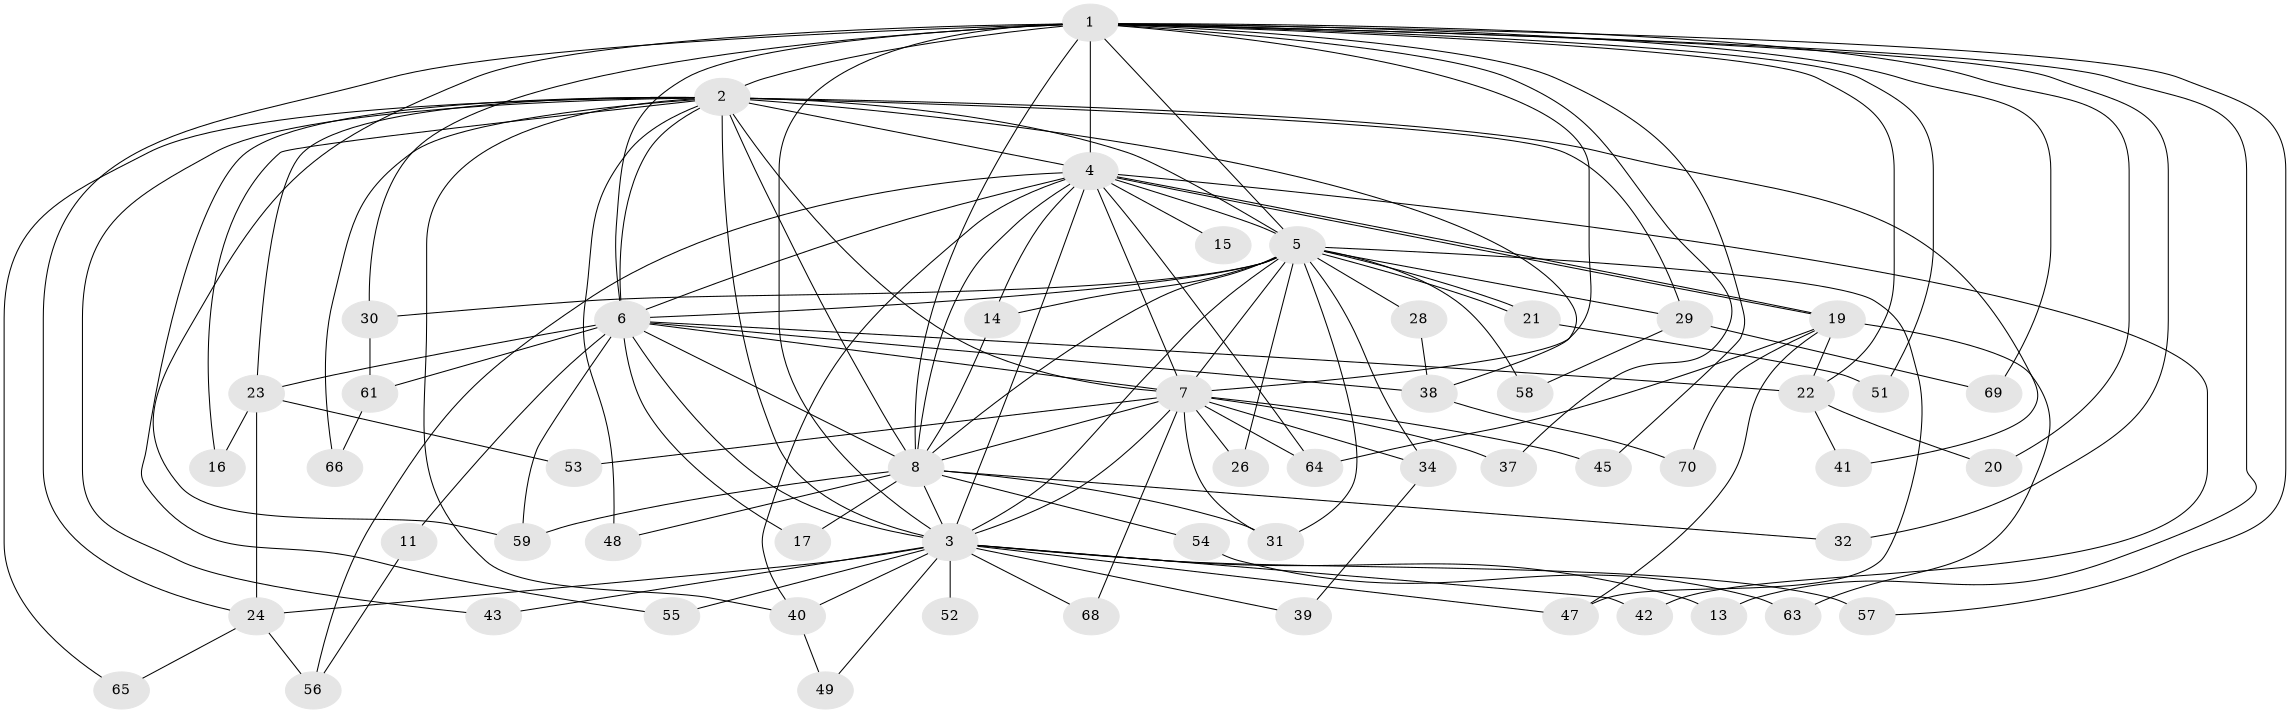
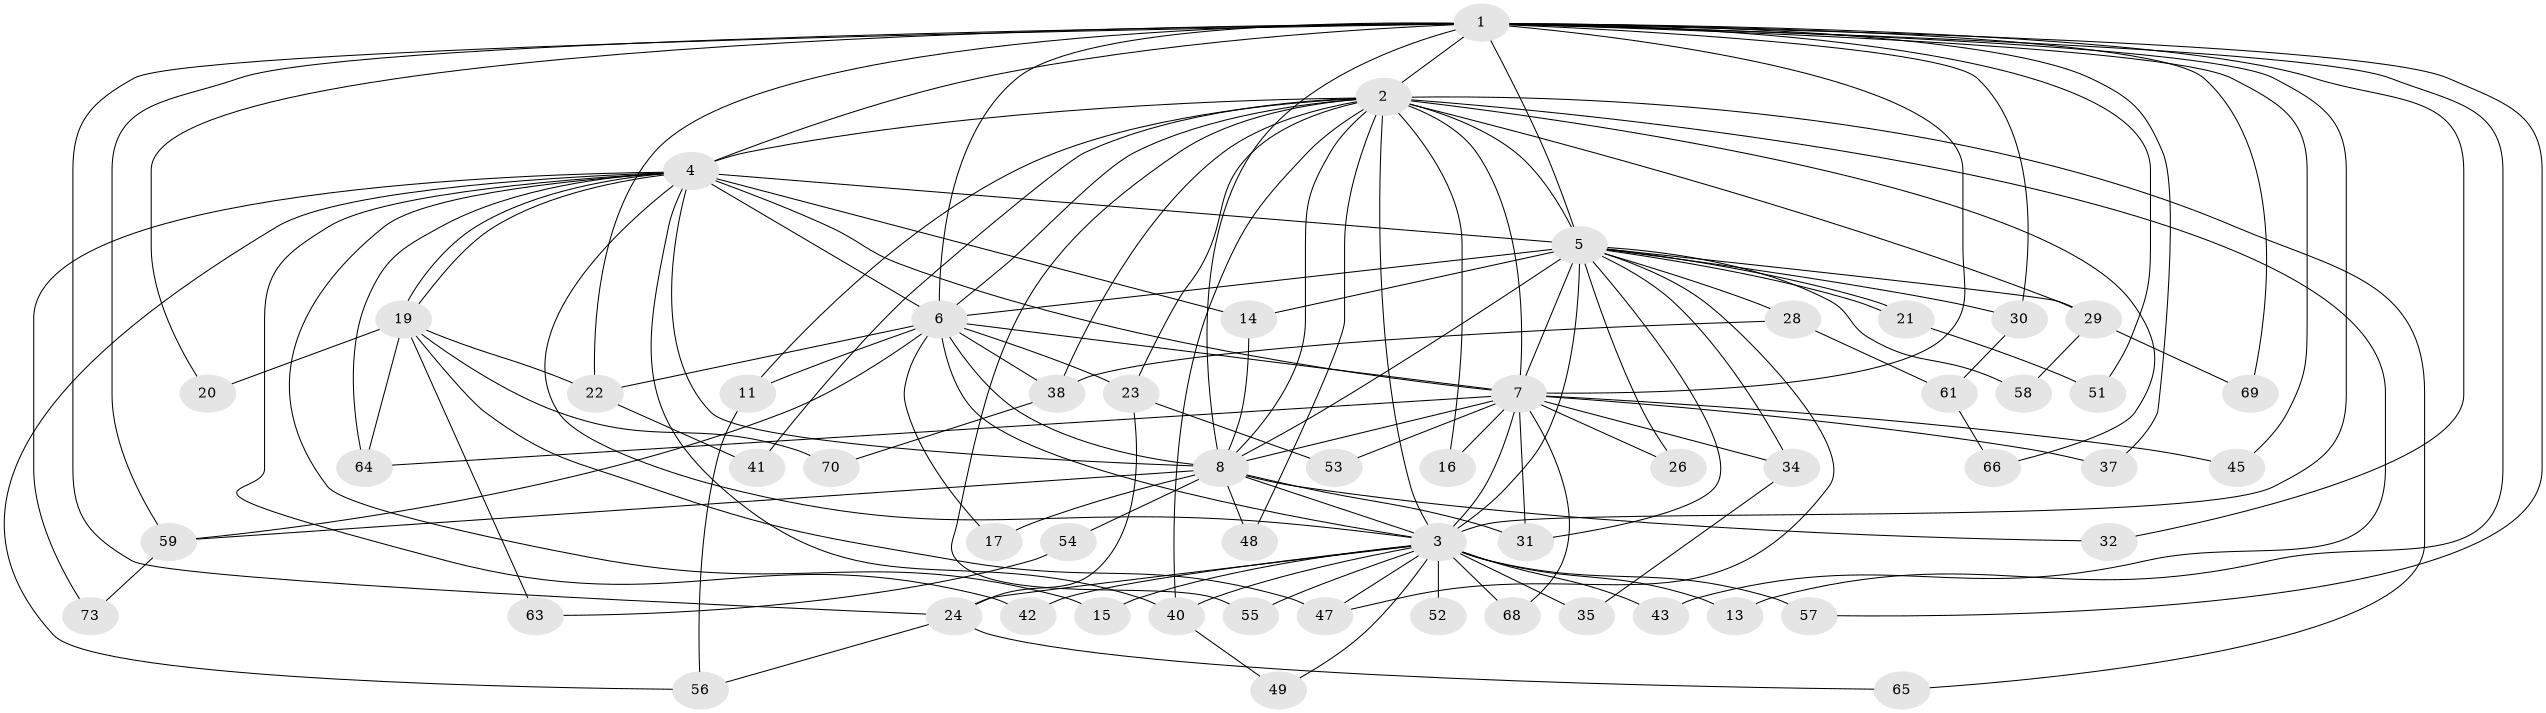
edge "2" -- "11": added
edge "6" -- "61": now "28" -- "61"
edge "23" -- "16": now "7" -- "16"
edge "22" -- "20": now "19" -- "20"
edge "3" -- "15": added
node "73": added
node "39": label "39" -> "35"
